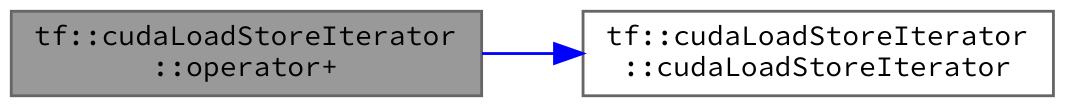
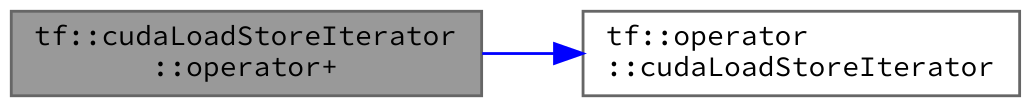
node "tf::cudaLoadStoreIterator ::cudaLoadStoreIterator": label "tf::cudaLoadStoreIterator ::cudaLoadStoreIterator" -> "tf::operator ::cudaLoadStoreIterator"
